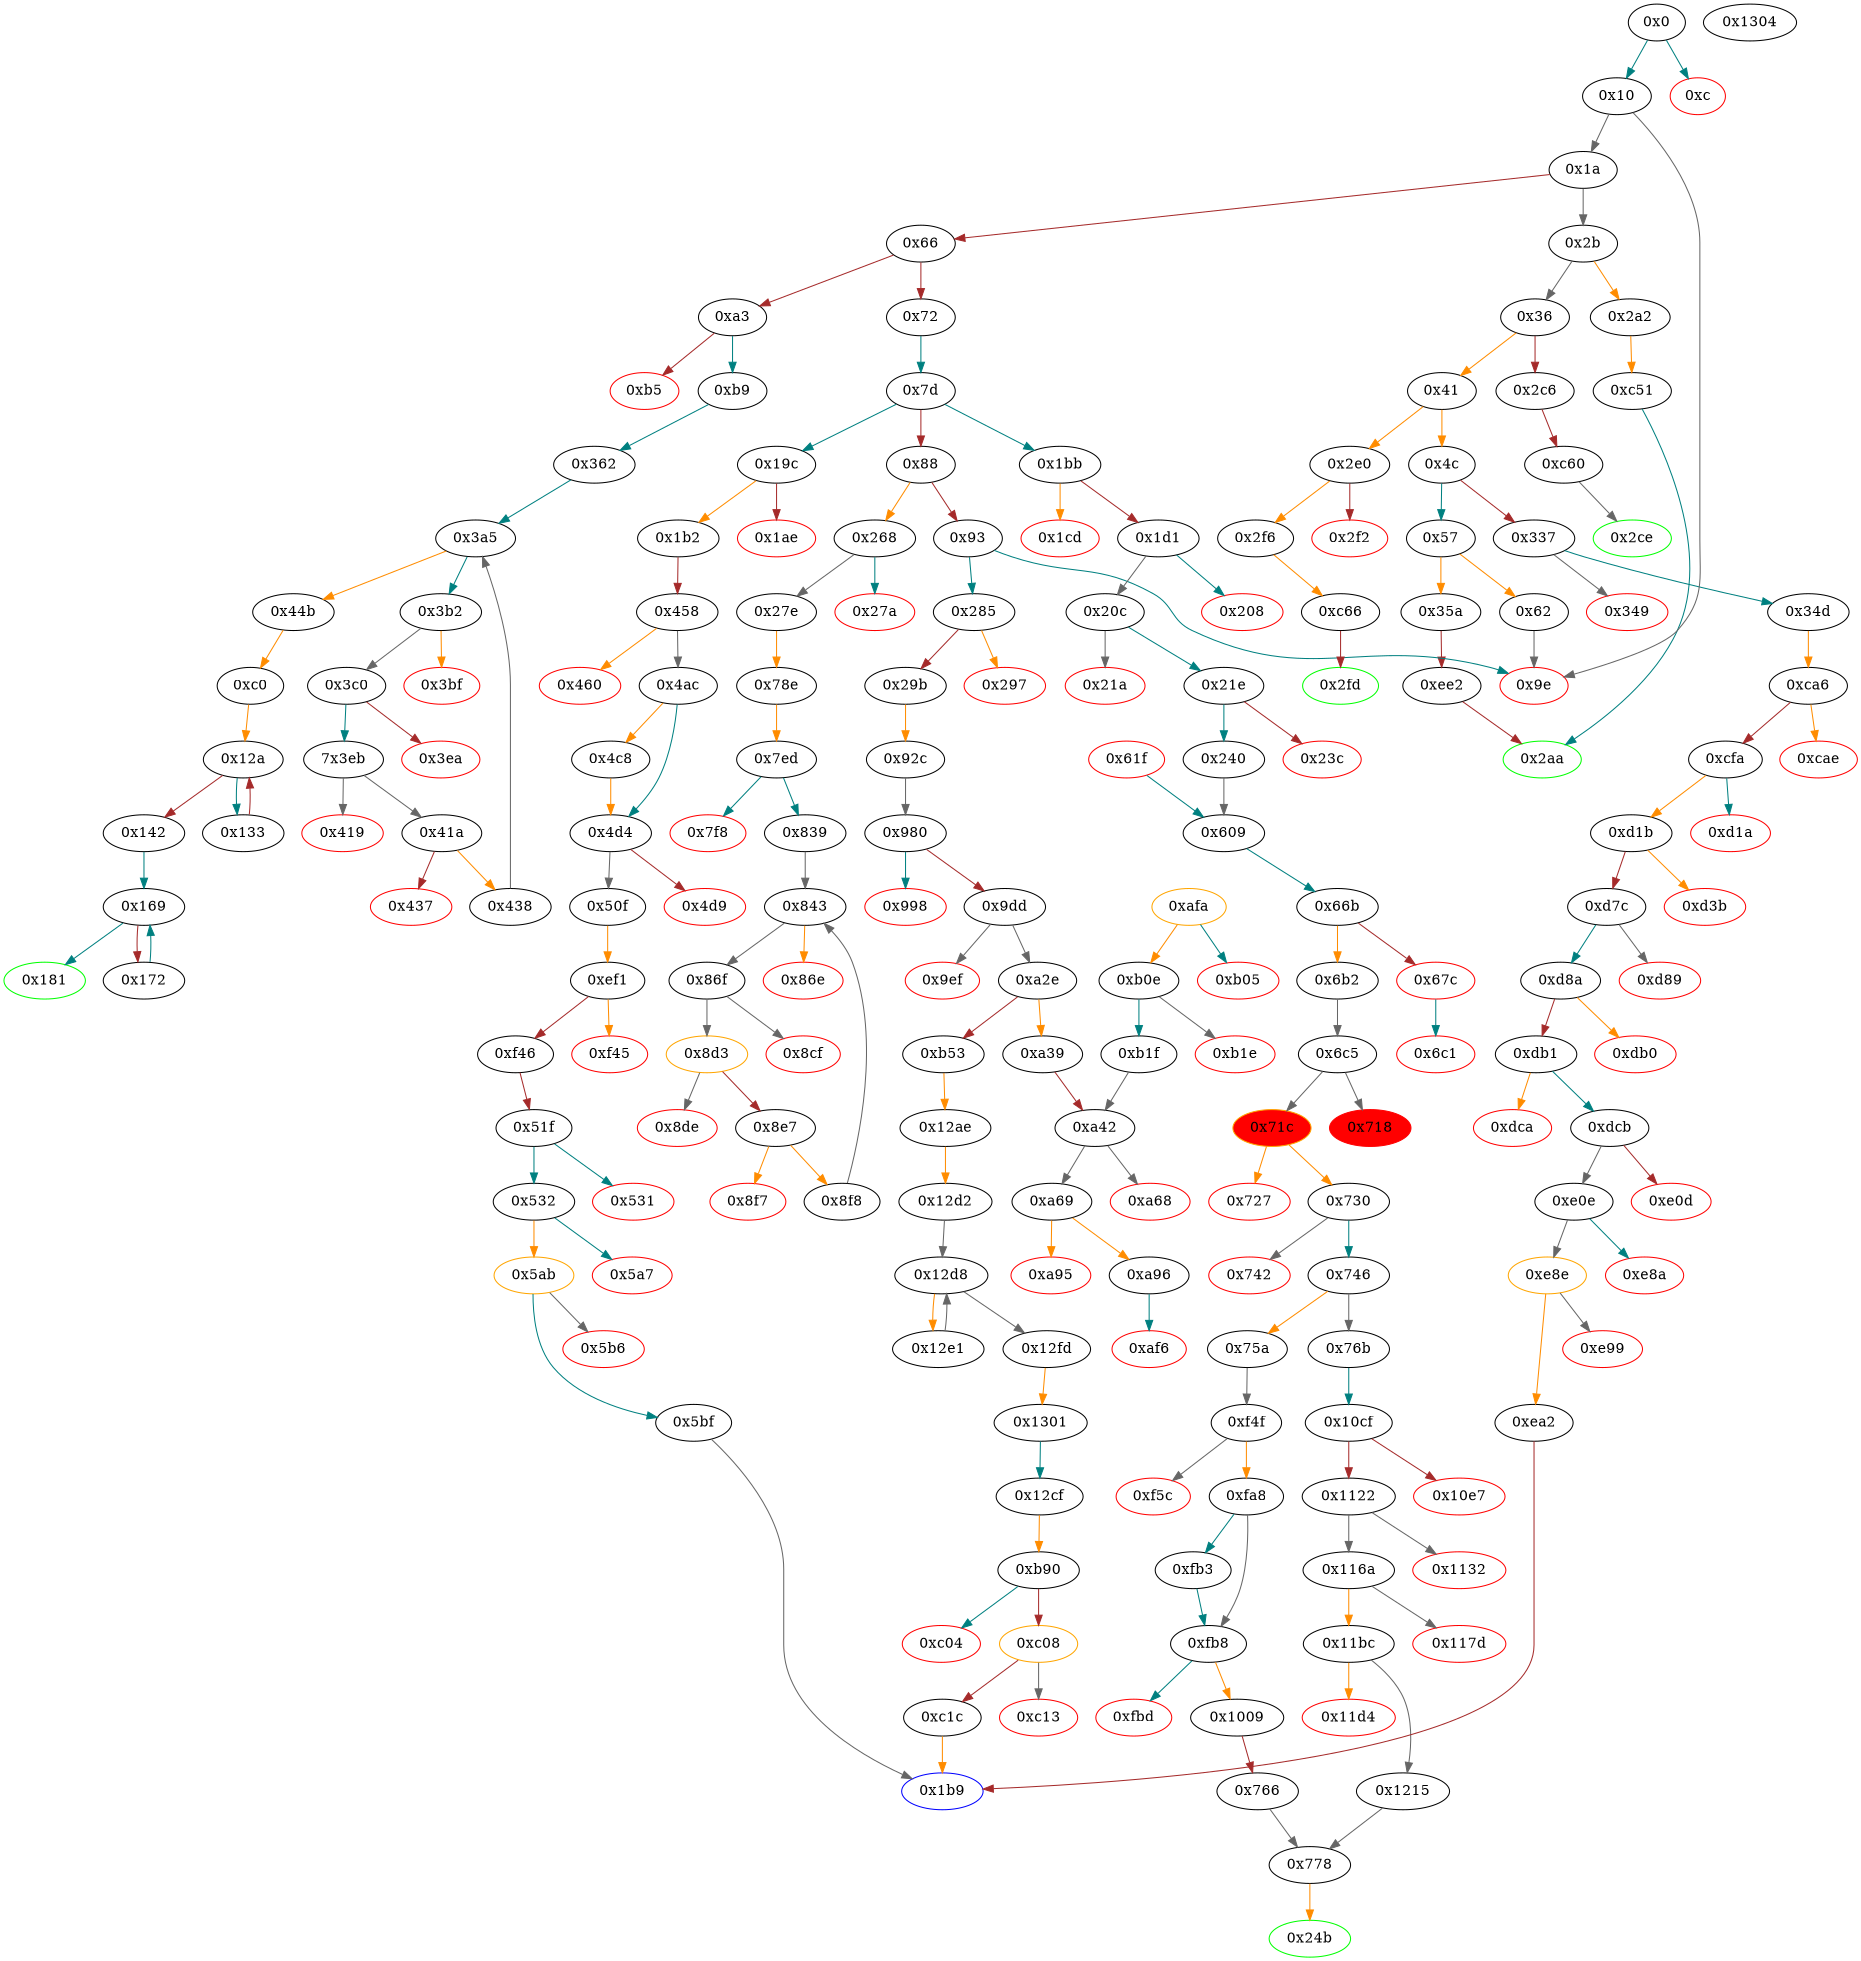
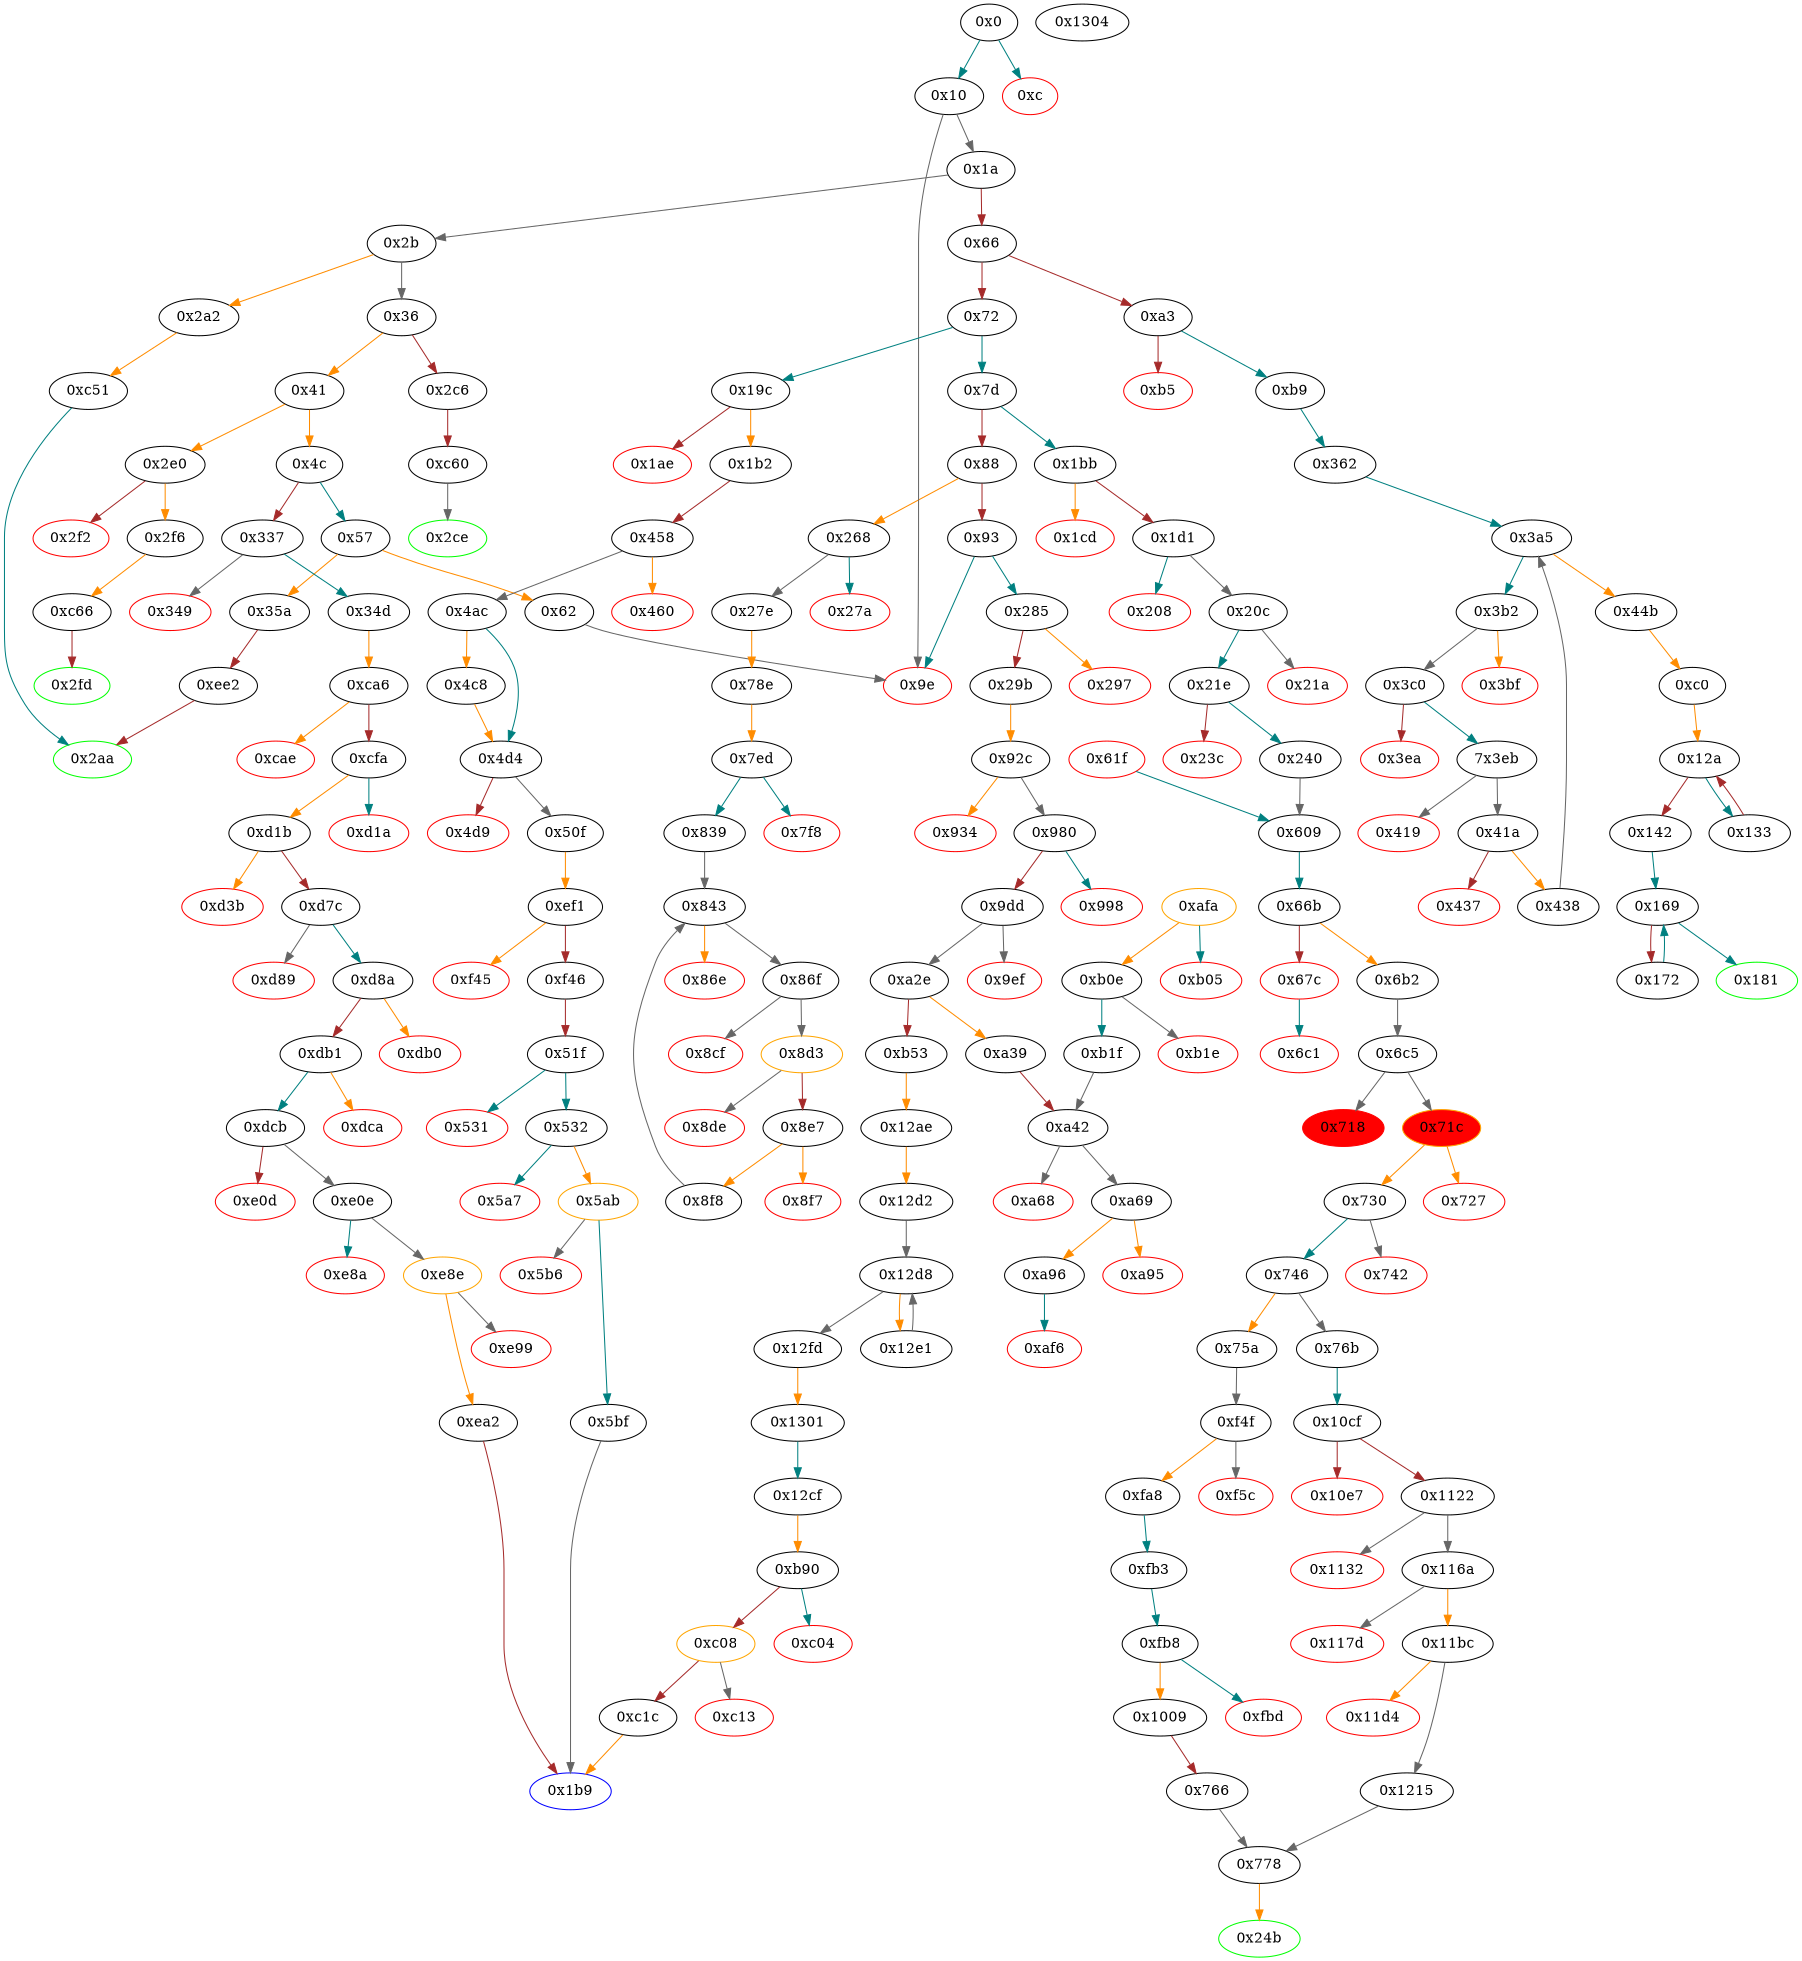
edge "0x7d" -> "0x19c": now "0x72" -> "0x19c"
node "0x934": added
edge "0xfa8" -> "0xfb8": removed
